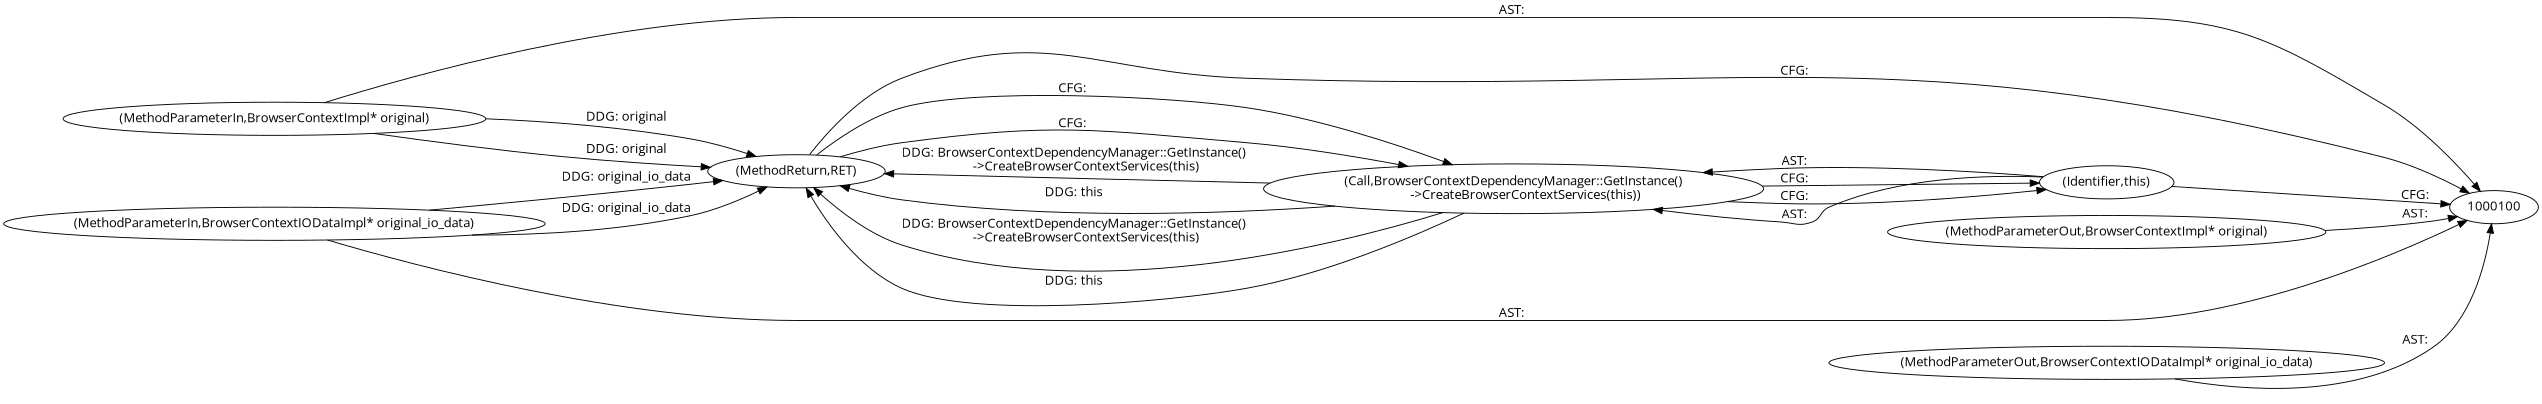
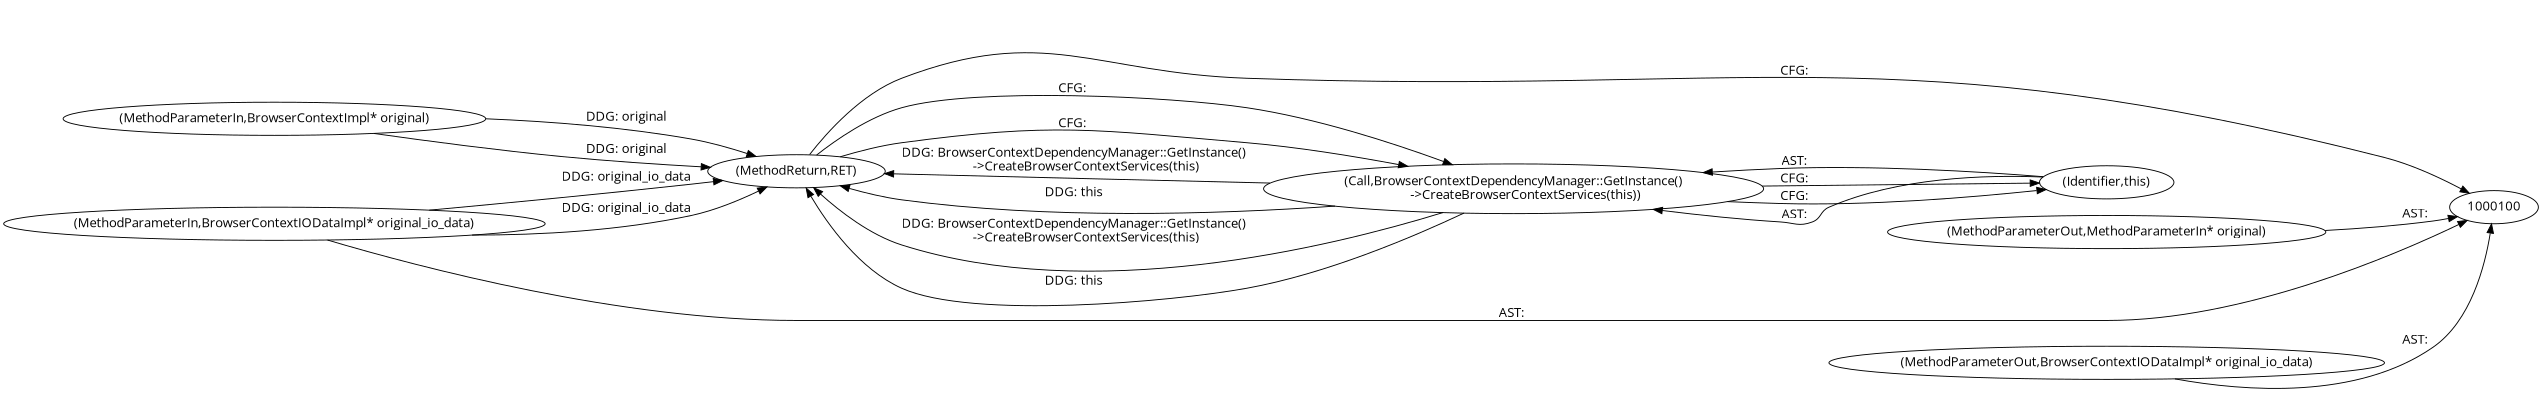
edge "(MethodParameterIn,BrowserContextImpl* original)" -> "1000100": removed, label "AST:"
edge "(Identifier,this)" -> "1000100": removed, label "CFG:"
node "(MethodParameterOut,BrowserContextImpl* original)": label "(MethodParameterOut,BrowserContextImpl* original)" -> "(MethodParameterOut,MethodParameterIn* original)"
